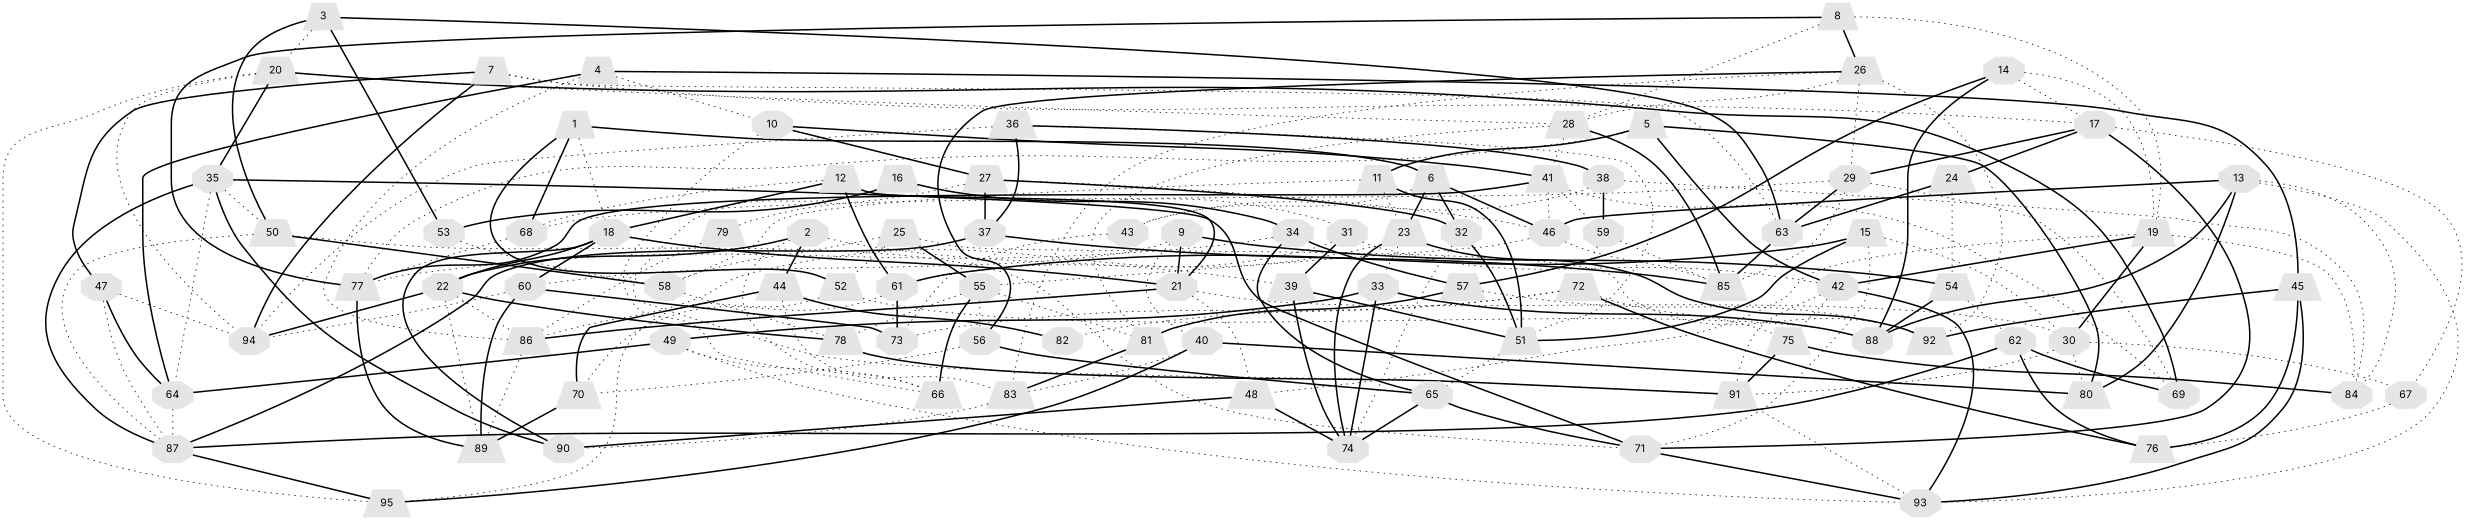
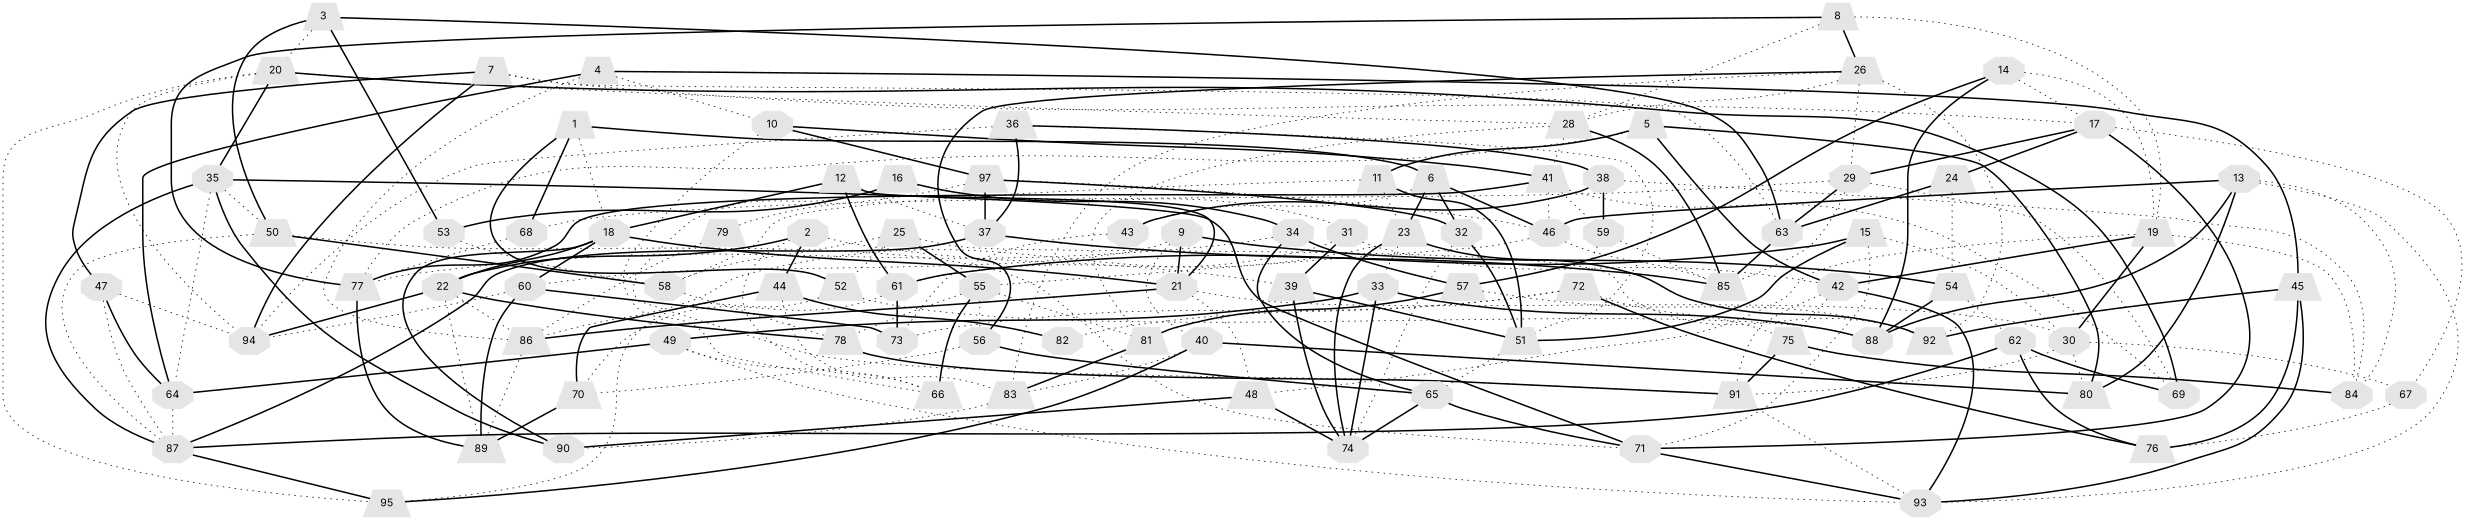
node "27": label "27" -> "97"
edge "12" -- "68": now "12" -- "37"
edge "38" -- "43": style dotted -> bold
